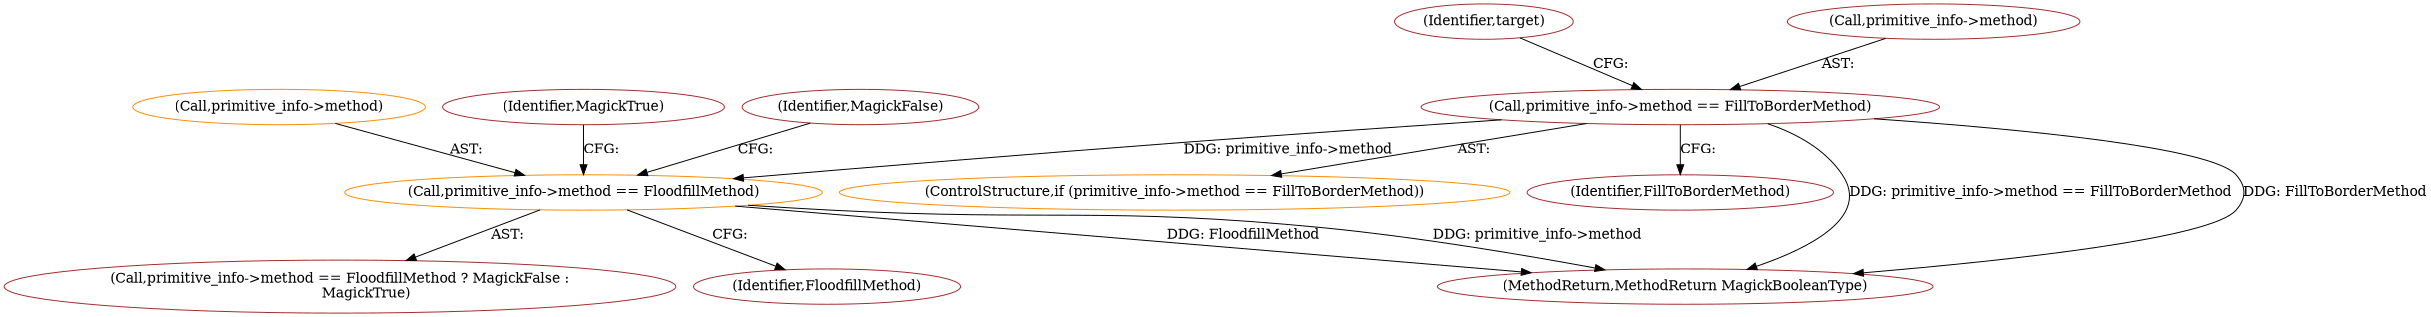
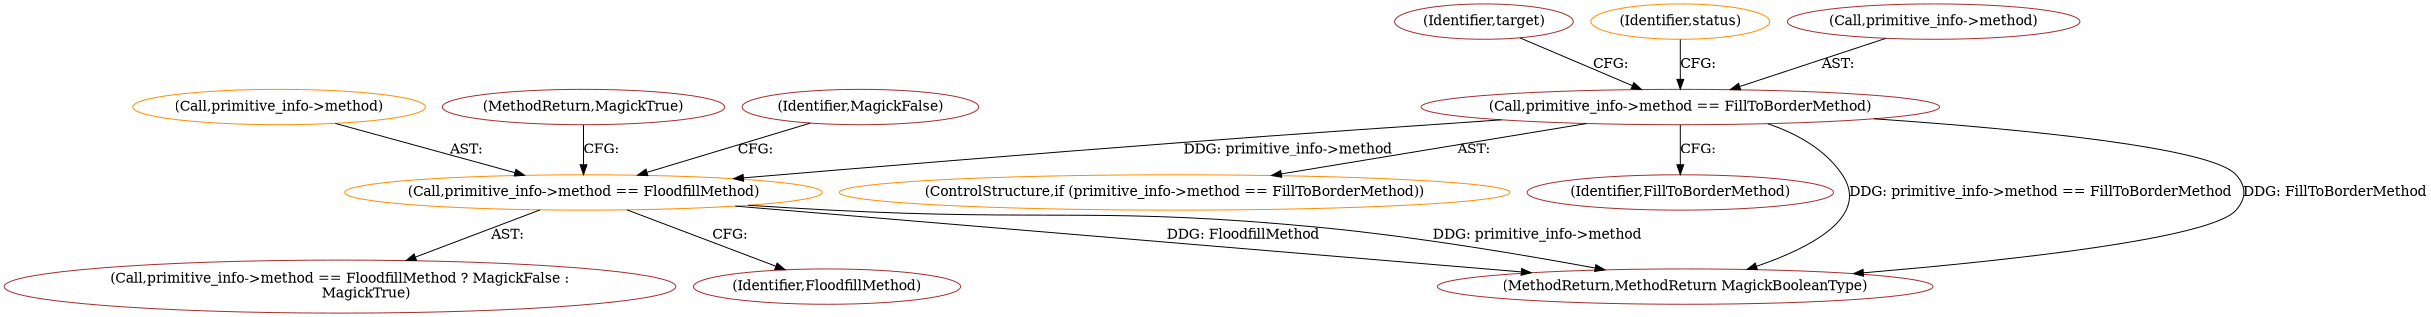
node "(Identifier,status)": added
node "(Identifier,MagickTrue)": label "(Identifier,MagickTrue)" -> "(MethodReturn,MagickTrue)"
